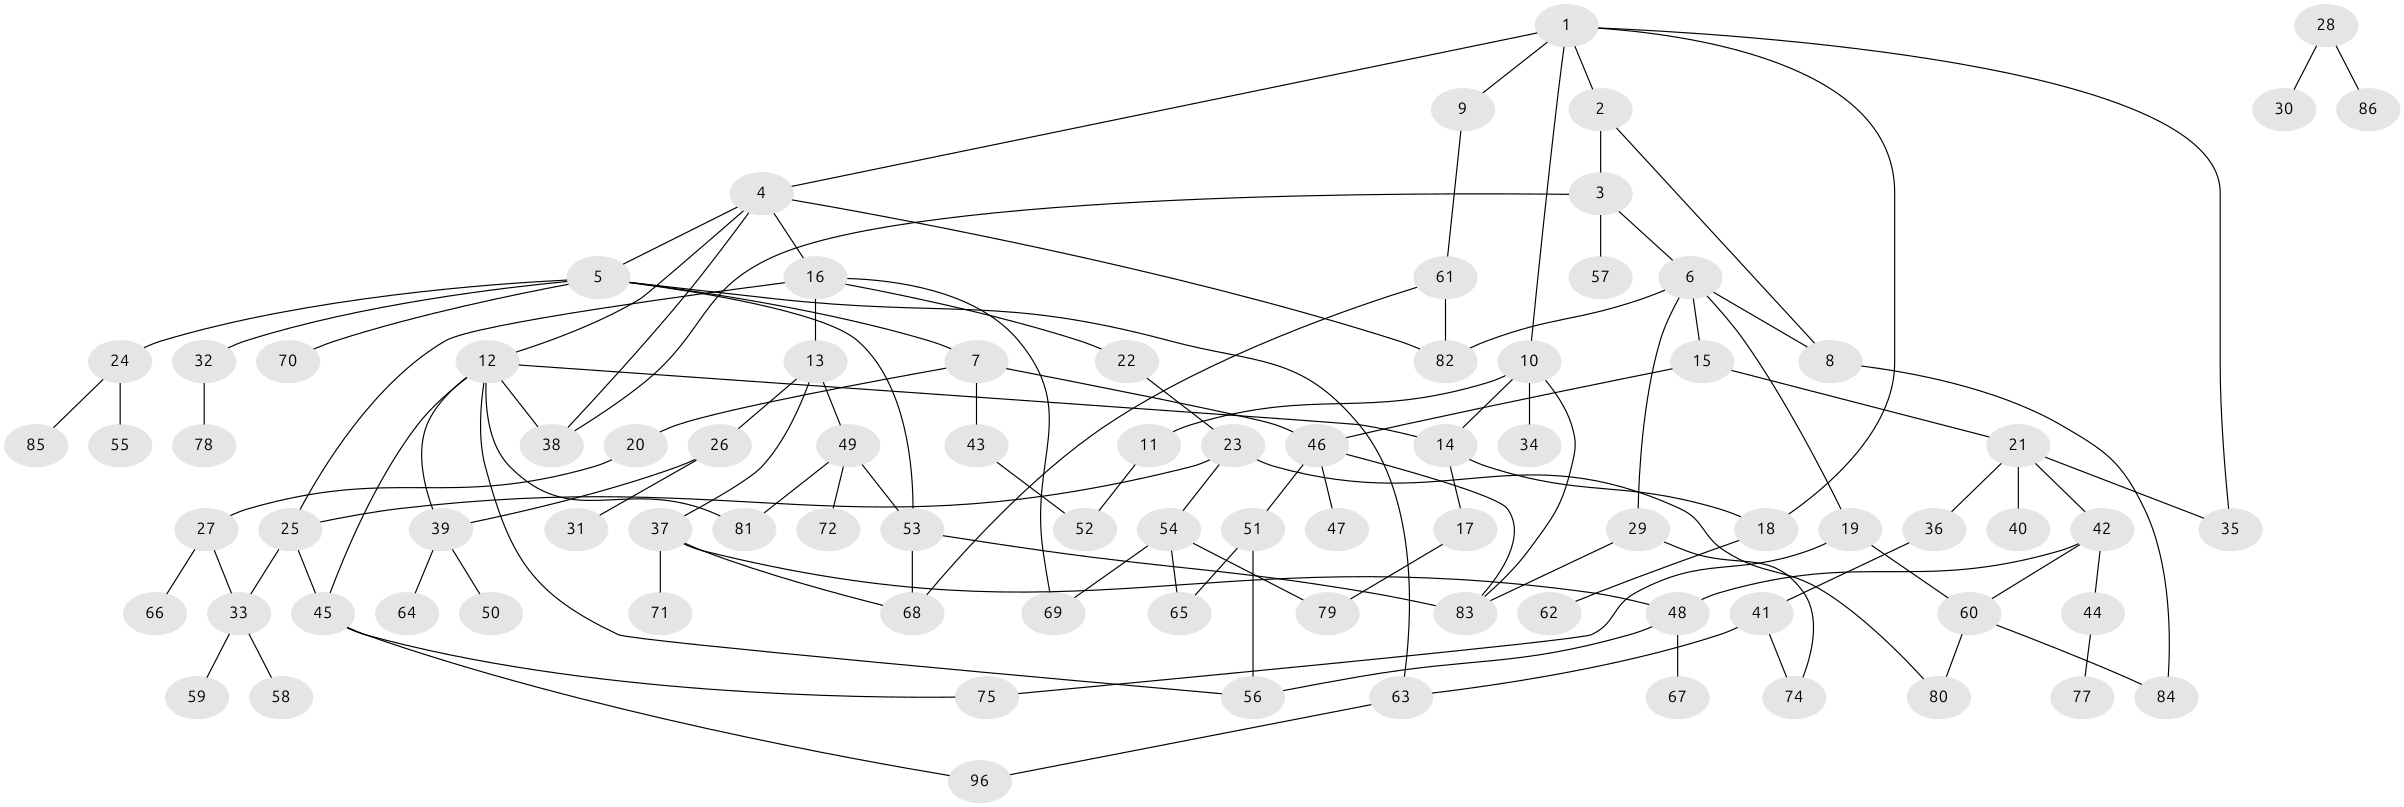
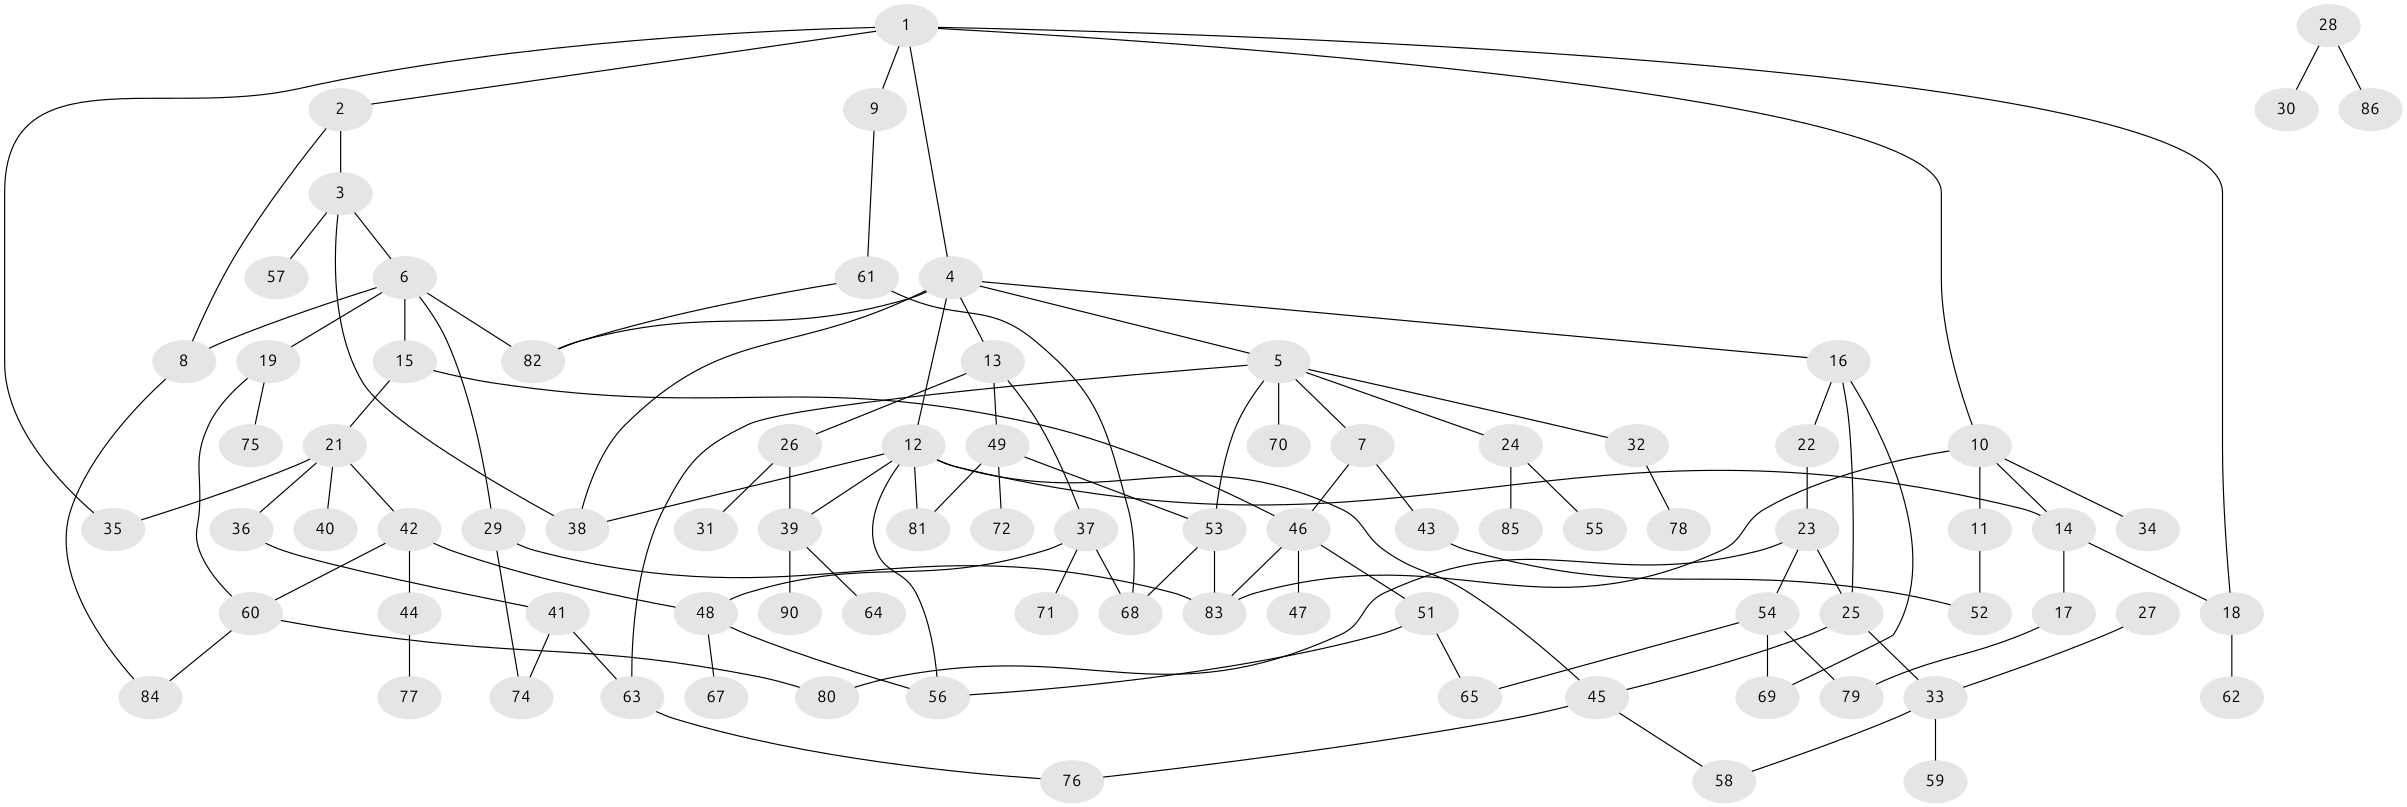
edge "16" -- "13": now "4" -- "13"
node "20": removed
node "66": removed
node "50": label "50" -> "90"
edge "45" -- "75": now "45" -- "58"
node "96": label "96" -> "76"
